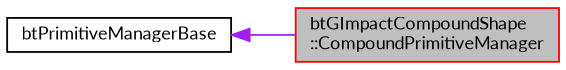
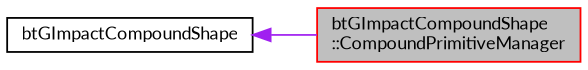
node "btPrimitiveManagerBase": label "btPrimitiveManagerBase" -> "btGImpactCompoundShape"
